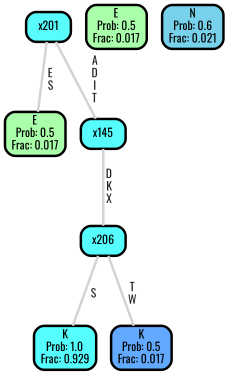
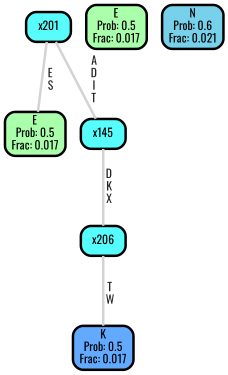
node "K Prob: 1.0 Frac: 0.929": removed
